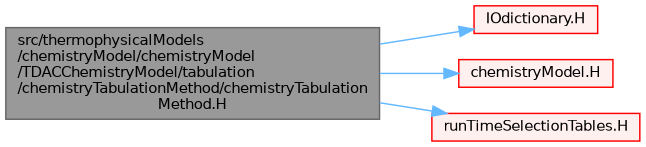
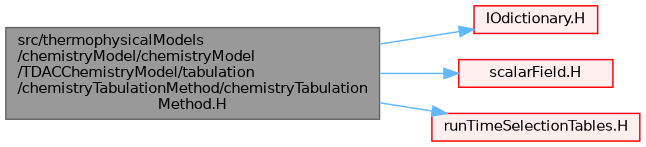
node "chemistryModel.H": label "chemistryModel.H" -> "scalarField.H"
